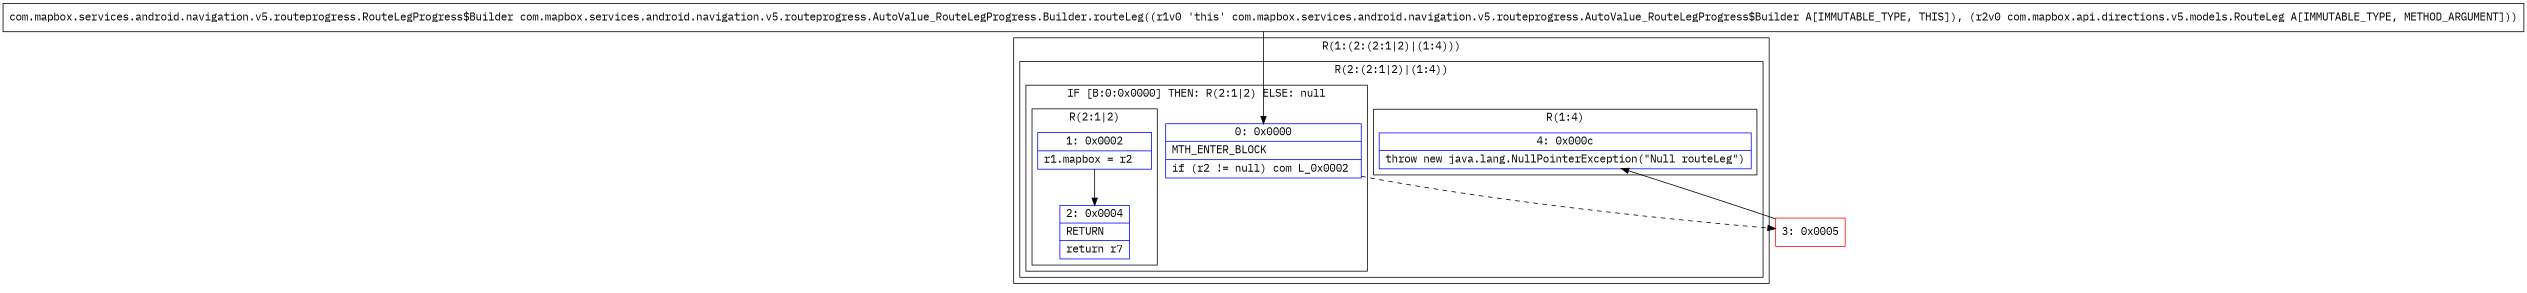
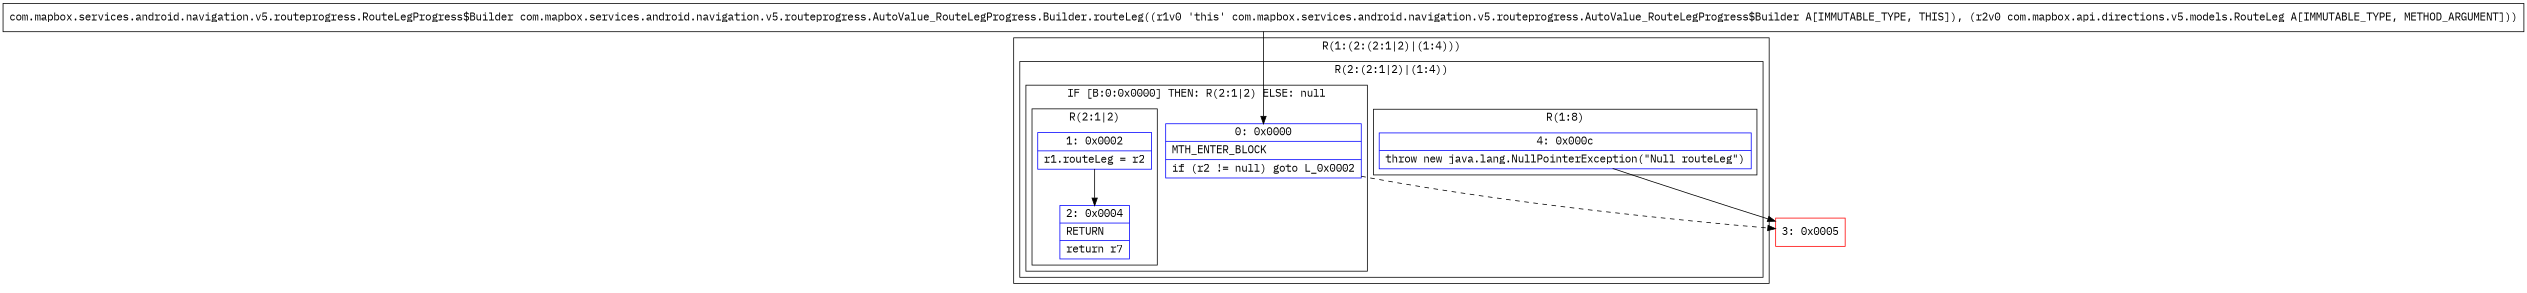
cluster "R(1:4)": label "R(1:4)" -> "R(1:8)"
node "1: 0x0002": text "r1.mapbox = r2" -> "r1.routeLeg = r2"
node "0: 0x0000": text "if (r2 != null) com L_0x0002" -> "if (r2 != null) goto L_0x0002"
edge "3: 0x0005" -> "4: 0x000c": reversed
